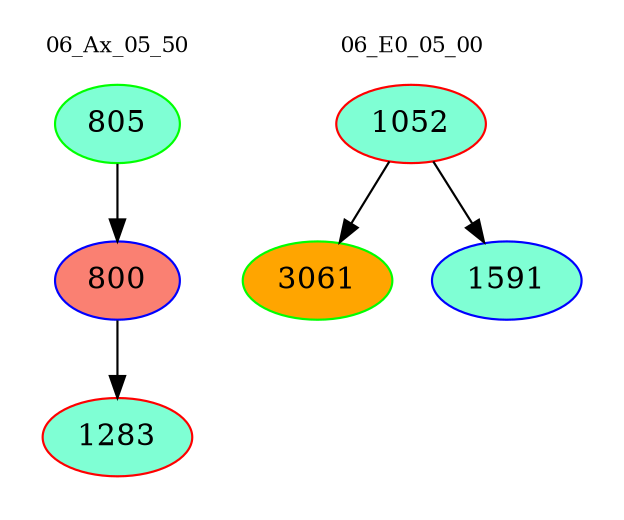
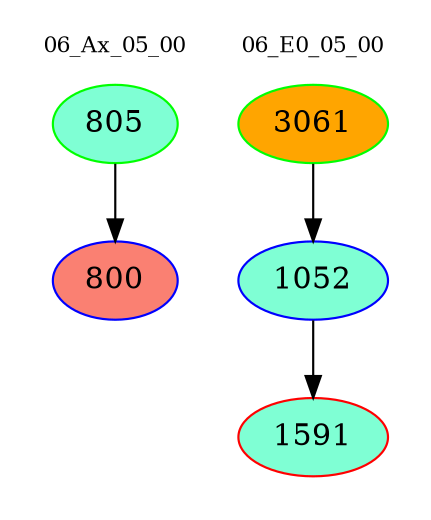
cluster "06_Ax_05_50": label "06_Ax_05_50" -> "06_Ax_05_00"
node "1052": color red -> blue
edge "1052" -> "3061": reversed
node "1591": color blue -> red
node "1283": removed
